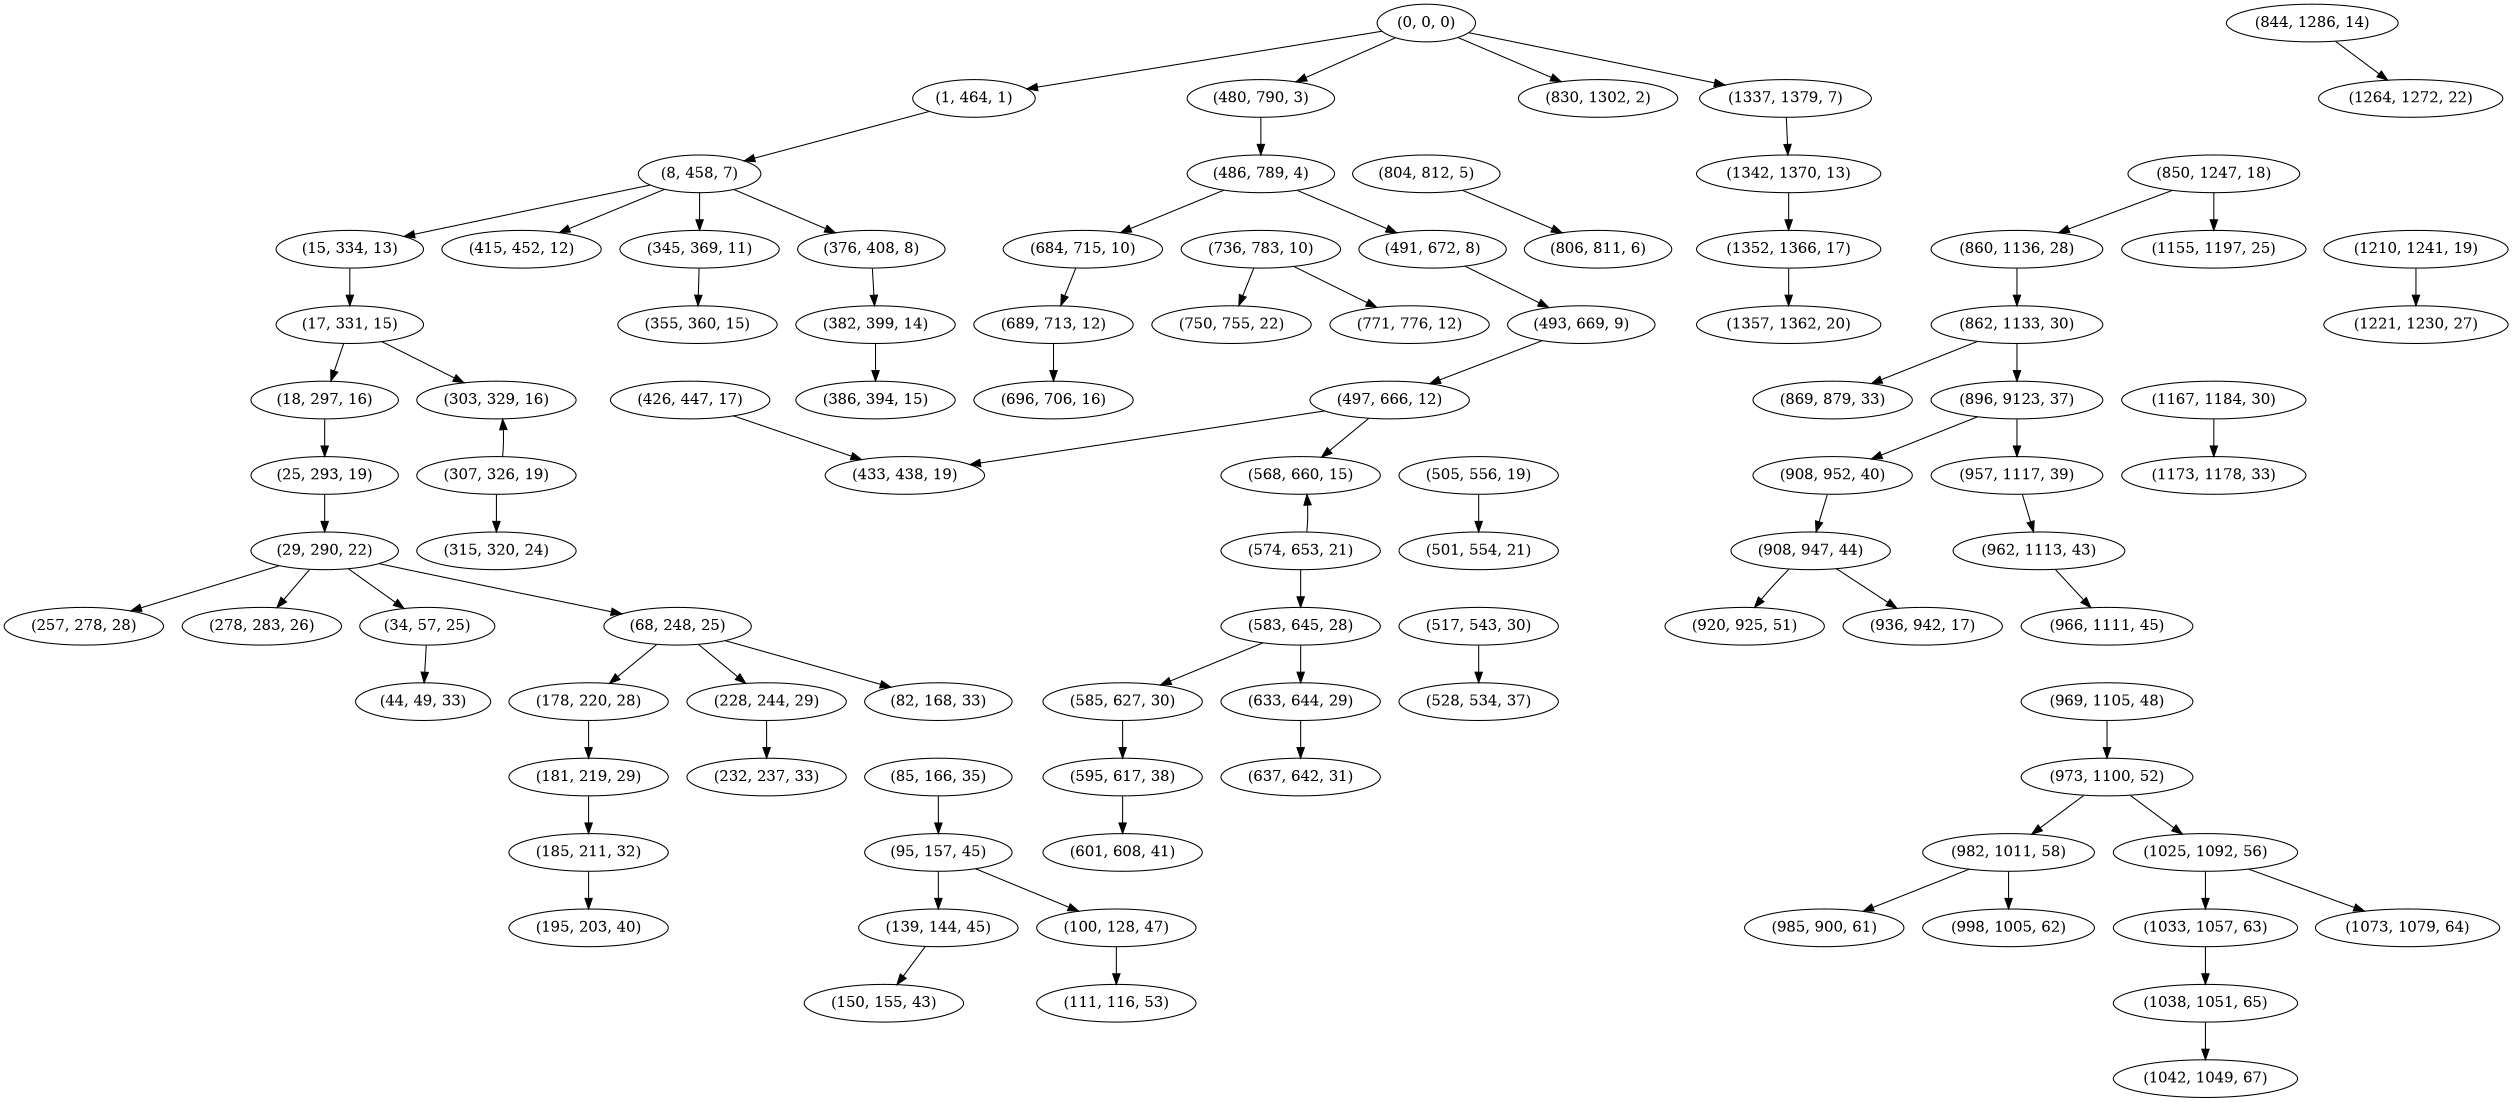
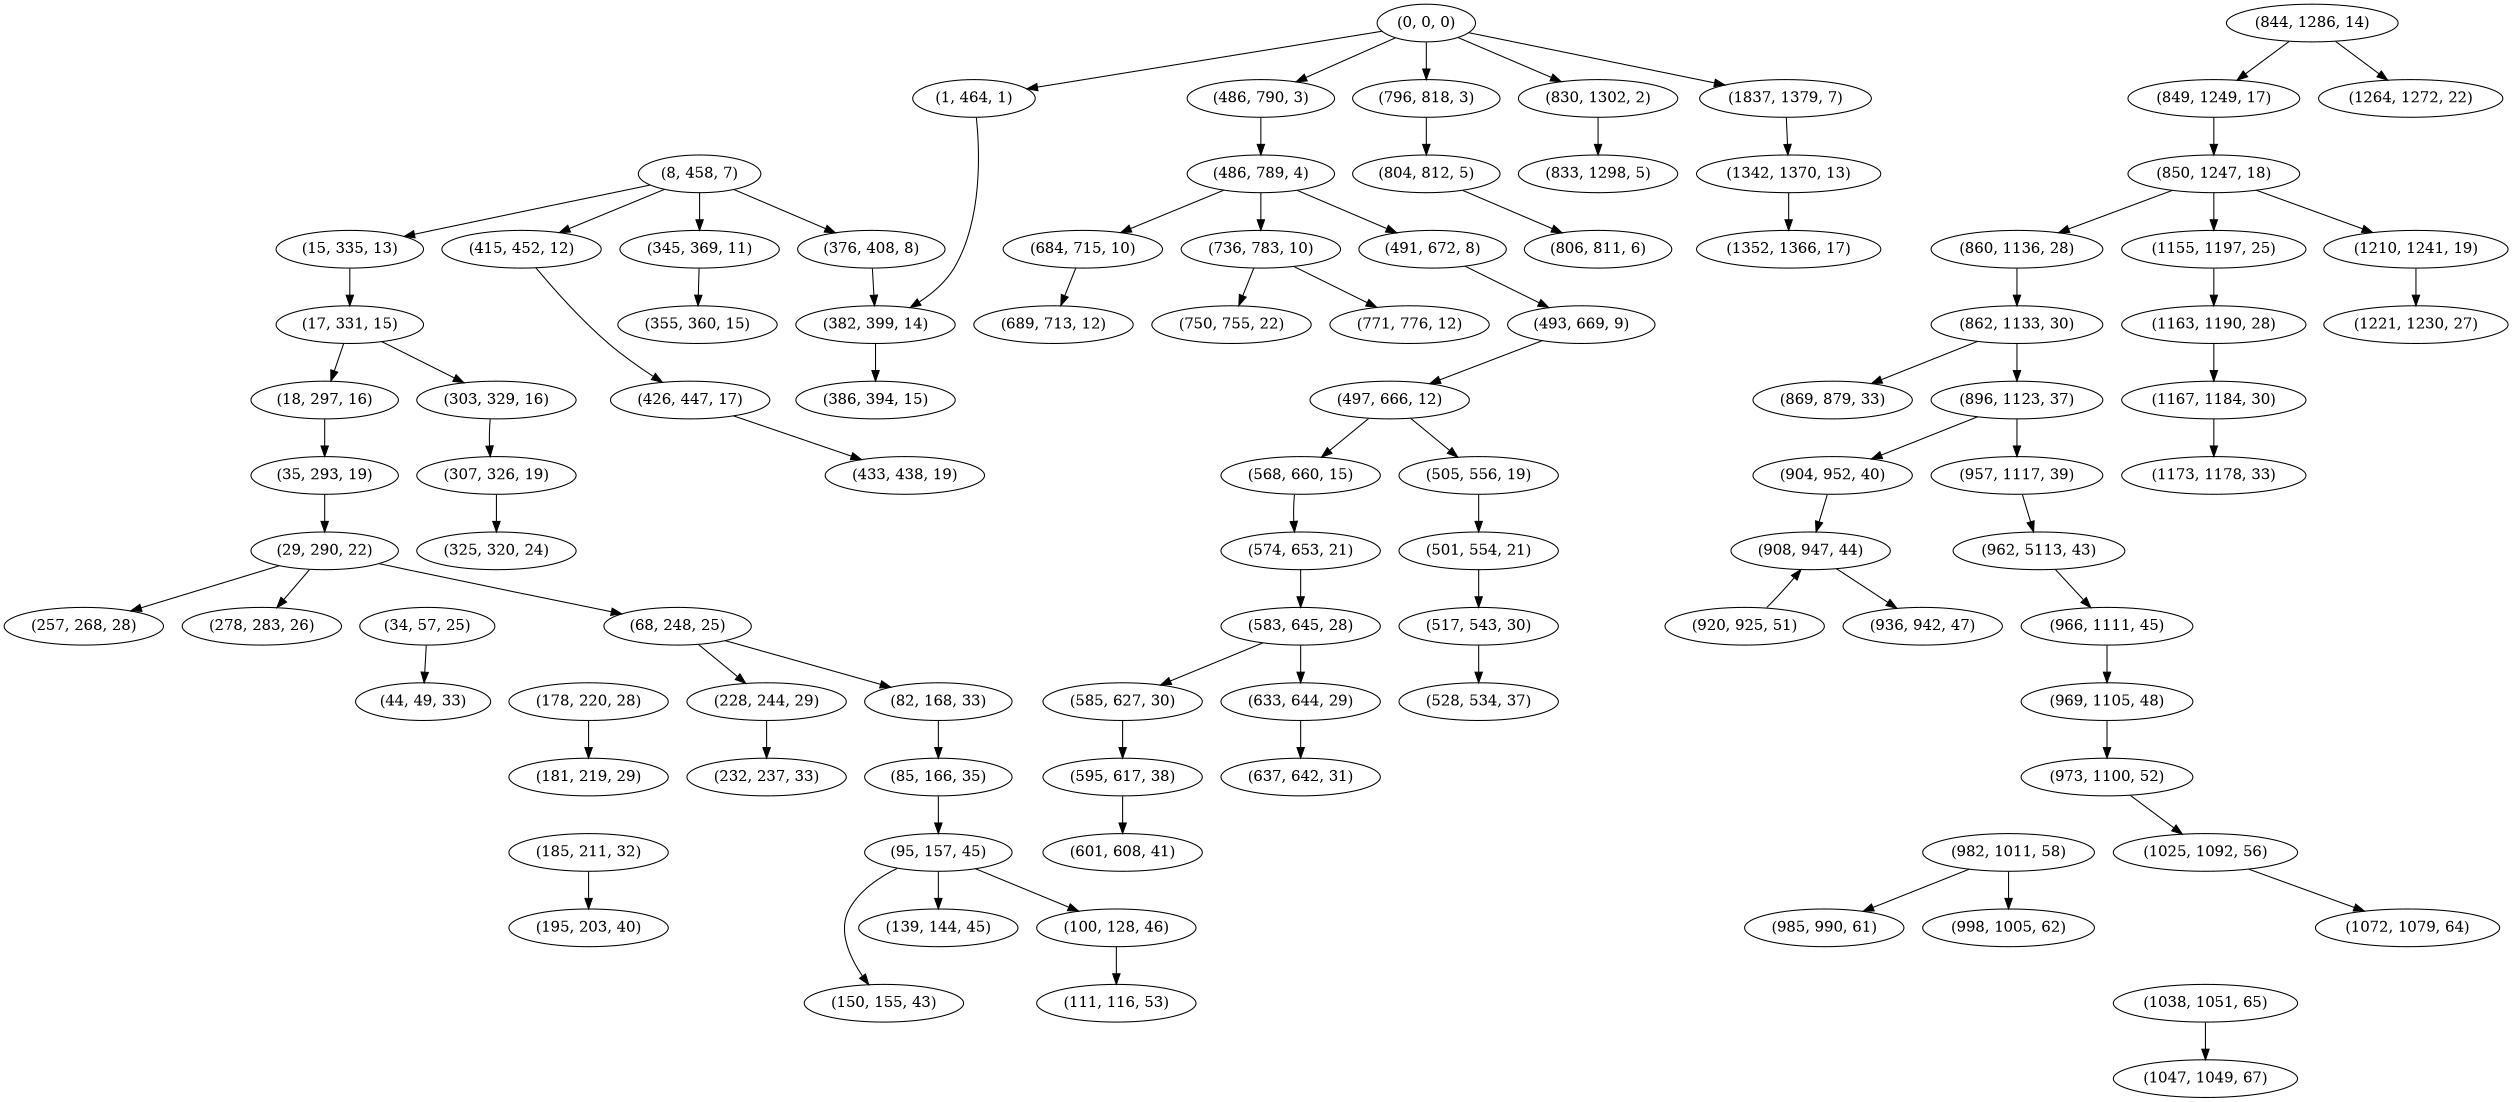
node "(480, 790, 3)": label "(480, 790, 3)" -> "(486, 790, 3)"
node "(796, 818, 3)": added
node "(1337, 1379, 7)": label "(1337, 1379, 7)" -> "(1837, 1379, 7)"
node "(849, 1249, 17)": added
edge "(1, 464, 1)" -> "(8, 458, 7)": now "(1, 464, 1)" -> "(382, 399, 14)"
node "(833, 1298, 5)": added
edge "(486, 789, 4)" -> "(736, 783, 10)": added
edge "(850, 1247, 18)" -> "(1210, 1241, 19)": added
node "(15, 334, 13)": label "(15, 334, 13)" -> "(15, 335, 13)"
node "(1357, 1362, 20)": removed
node "(1163, 1190, 28)": added
edge "(415, 452, 12)" -> "(426, 447, 17)": added
node "(696, 706, 16)": removed
node "(896, 9123, 37)": label "(896, 9123, 37)" -> "(896, 1123, 37)"
edge "(497, 666, 12)" -> "(433, 438, 19)": now "(497, 666, 12)" -> "(505, 556, 19)"
edge "(307, 326, 19)" -> "(303, 329, 16)": reversed
node "(25, 293, 19)": label "(25, 293, 19)" -> "(35, 293, 19)"
node "(908, 952, 40)": label "(908, 952, 40)" -> "(904, 952, 40)"
edge "(574, 653, 21)" -> "(568, 660, 15)": reversed
node "(315, 320, 24)": label "(315, 320, 24)" -> "(325, 320, 24)"
node "(962, 1113, 43)": label "(962, 1113, 43)" -> "(962, 5113, 43)"
edge "(501, 554, 21)" -> "(517, 543, 30)": added
edge "(908, 947, 44)" -> "(920, 925, 51)": reversed
edge "(29, 290, 22)" -> "(34, 57, 25)": removed
node "(257, 278, 28)": label "(257, 278, 28)" -> "(257, 268, 28)"
node "(936, 942, 17)": label "(936, 942, 17)" -> "(936, 942, 47)"
edge "(966, 1111, 45)" -> "(969, 1105, 48)": added
edge "(68, 248, 25)" -> "(178, 220, 28)": removed
edge "(82, 168, 33)" -> "(85, 166, 35)": added
edge "(181, 219, 29)" -> "(185, 211, 32)": removed
edge "(973, 1100, 52)" -> "(982, 1011, 58)": removed
node "(100, 128, 47)": label "(100, 128, 47)" -> "(100, 128, 46)"
node "(985, 900, 61)": label "(985, 900, 61)" -> "(985, 990, 61)"
node "(1033, 1057, 63)": removed
node "(1073, 1079, 64)": label "(1073, 1079, 64)" -> "(1072, 1079, 64)"
edge "(139, 144, 45)" -> "(150, 155, 43)": now "(95, 157, 45)" -> "(150, 155, 43)"
node "(1042, 1049, 67)": label "(1042, 1049, 67)" -> "(1047, 1049, 67)"
